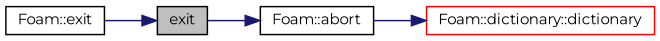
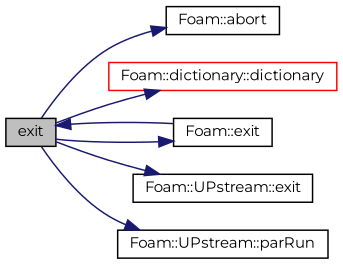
edge "Foam::abort" -> "Foam::dictionary::dictionary": now "exit" -> "Foam::dictionary::dictionary"
edge "exit" -> "Foam::exit": added
node "Foam::UPstream::exit": added
node "Foam::UPstream::parRun": added
